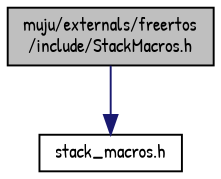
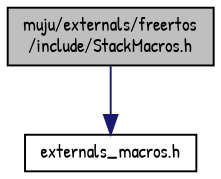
node "stack_macros.h": label "stack_macros.h" -> "externals_macros.h"
